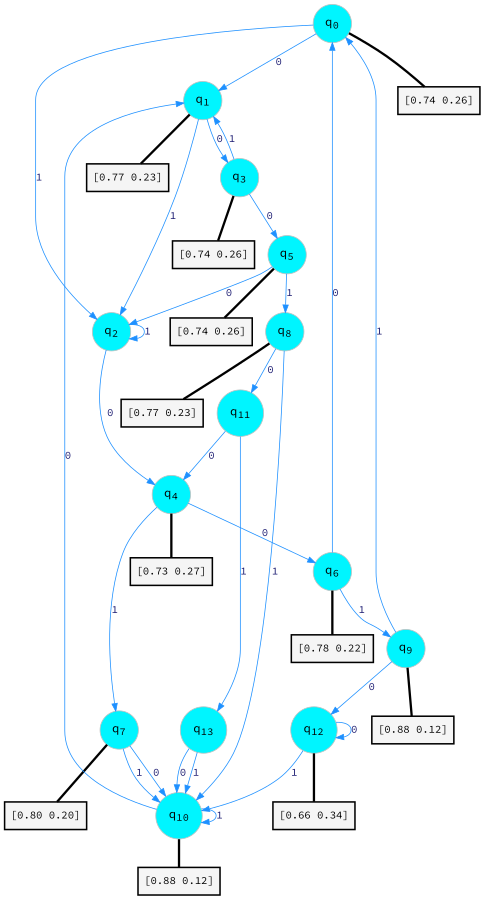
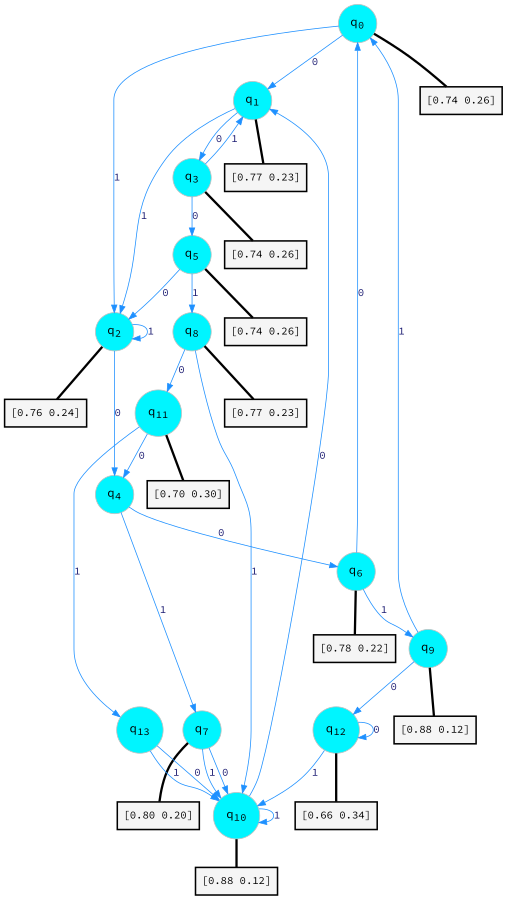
node "[0.76 0.24]": added
node "[0.70 0.30]": added
node "[0.73 0.27]": removed
